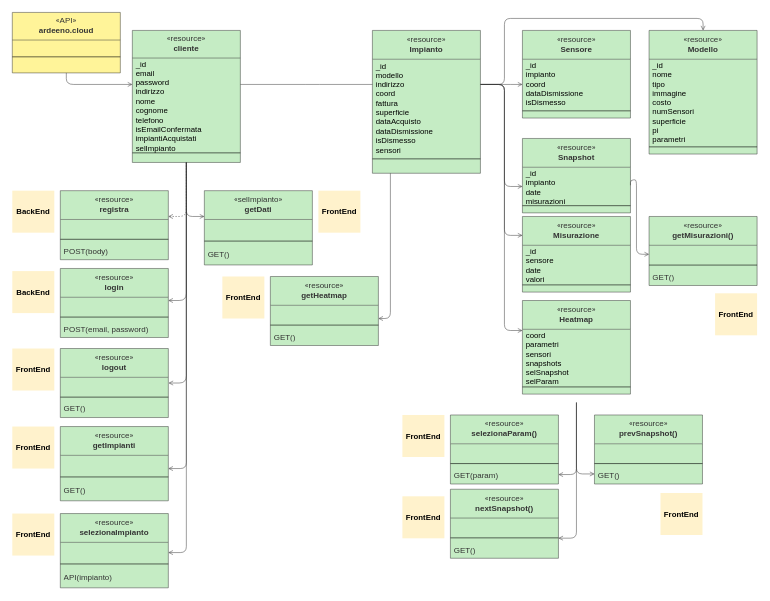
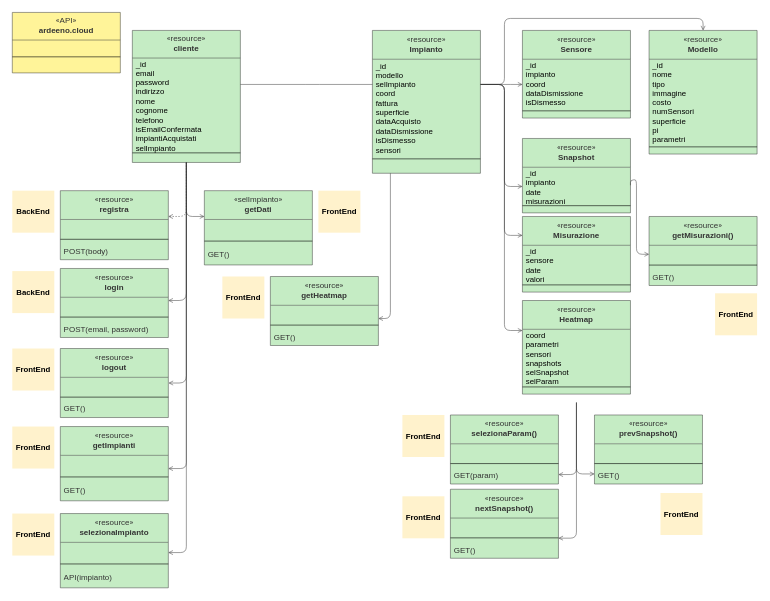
edge "«API» ardeeno.cloud" -> "«resource» cliente": removed
node "_id modello indirizzo coord fattura superficie dataAcquisto dataDismissione isDismesso sensori": label "_id modello indirizzo coord fattura superficie dataAcquisto dataDismissione isDismesso sensori" -> "_id modello selImpianto coord fattura superficie dataAcquisto dataDismissione isDismesso sensori"
